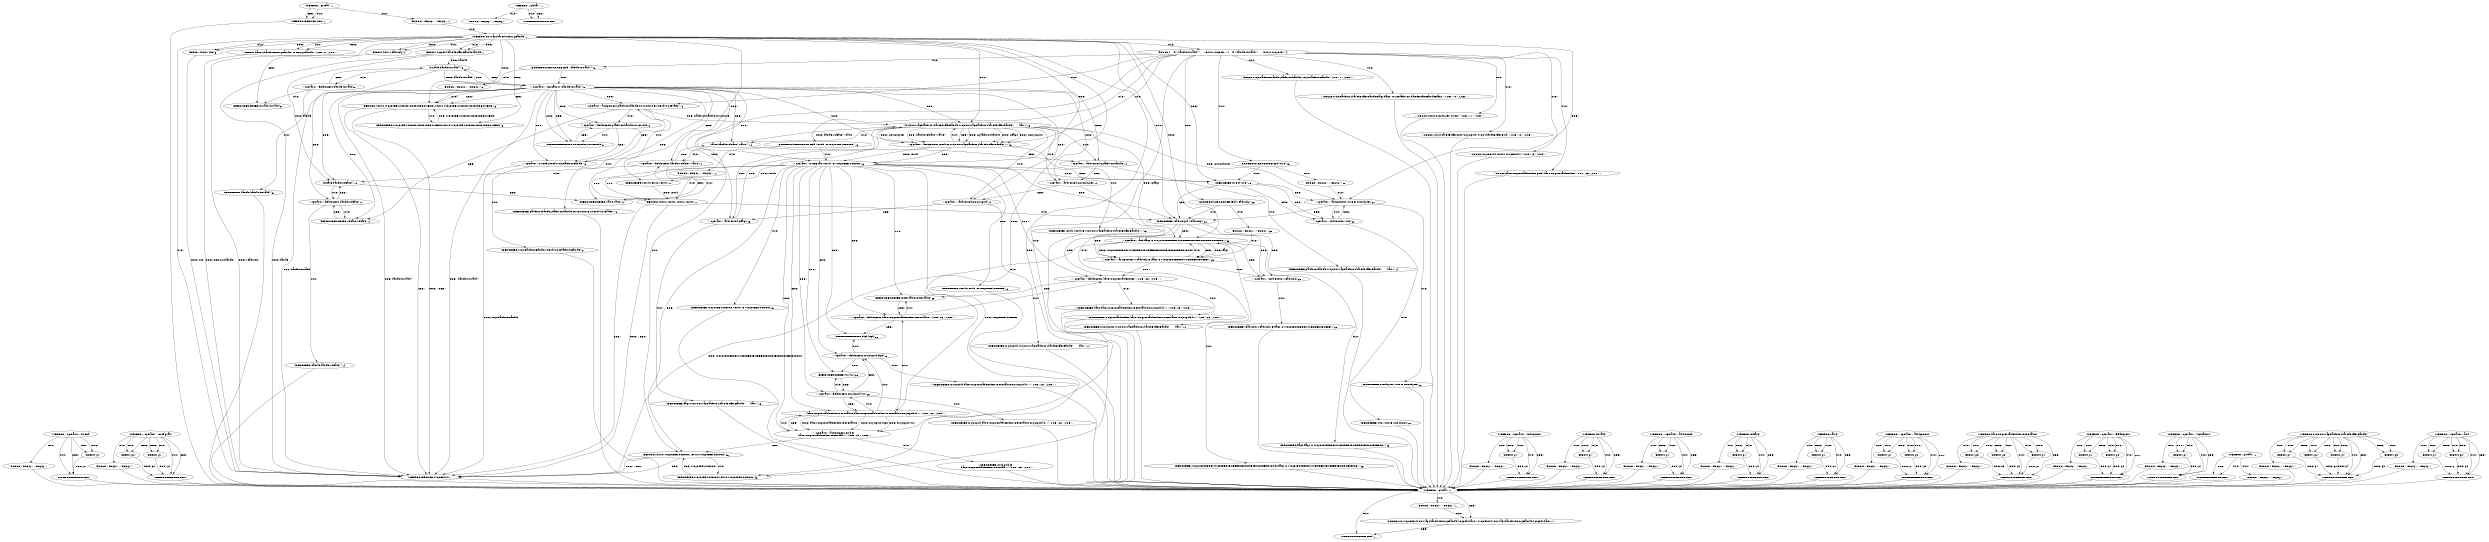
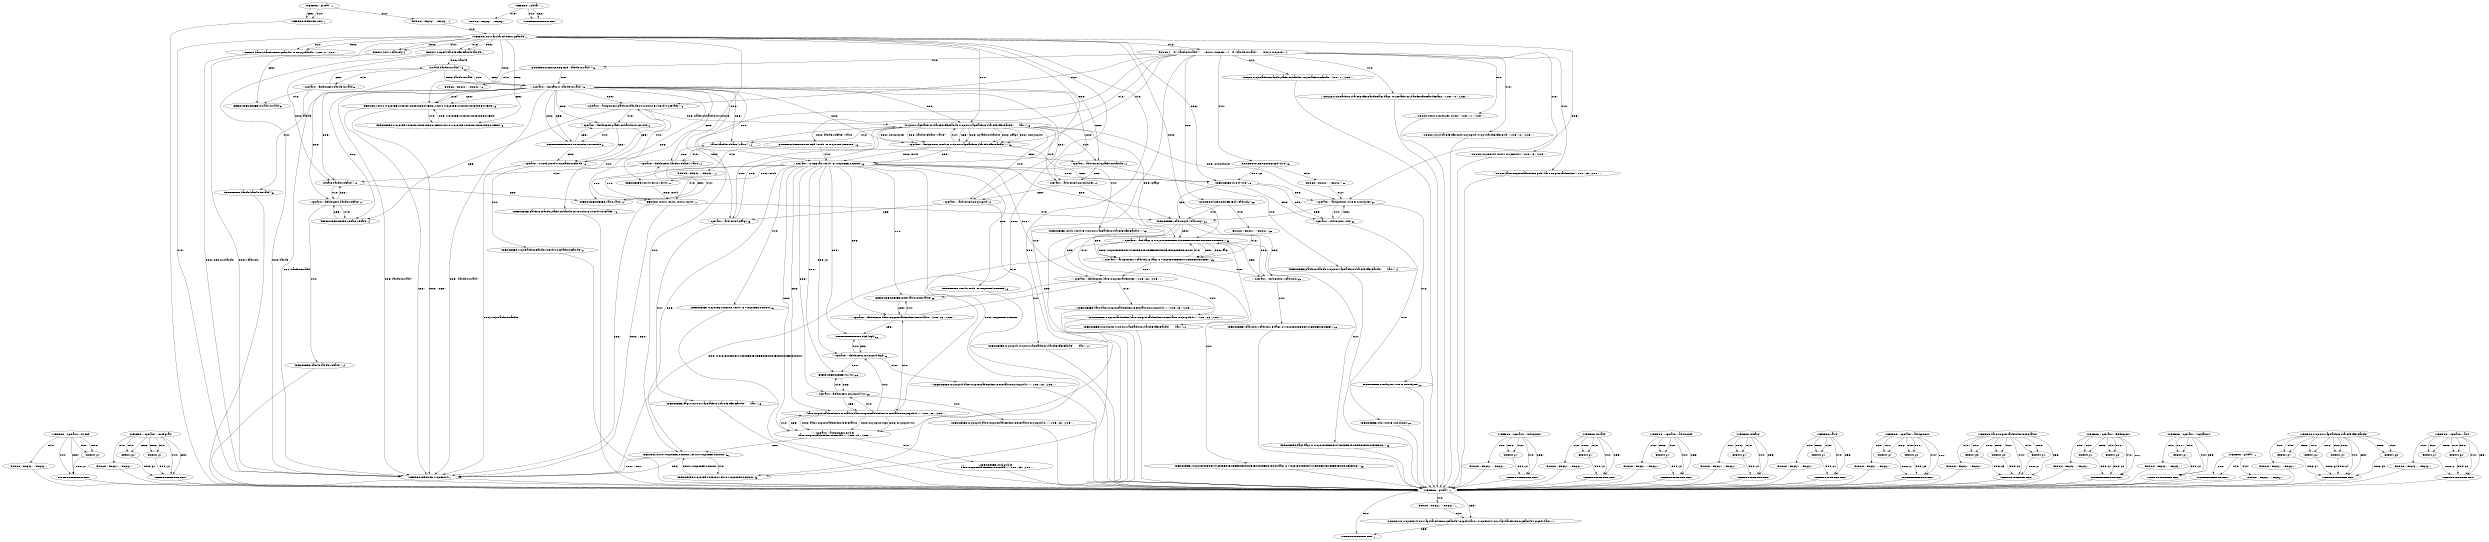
edge "(METHOD,UnwrapSharedMemoryHandle)" -> "(IDENTIFIER,read_only,if (read_only))": removed, label "DDG:"
node "(PARAM,size_t* size)": removed
edge "(<operator>.logicalNot,!handle.is_valid())" -> "(<operator>.sizeOf,sizeof(MojoPlatformHandle))": now "(FIELD_IDENTIFIER,struct_size,struct_size)" -> "(<operator>.sizeOf,sizeof(MojoPlatformHandle))"
edge "(CONTROL_STRUCTURE,IF,if (size))" -> "(IDENTIFIER,size,if (size))": label "AST: " -> "DDG: p2"
edge "(<operator>.notEquals,result != MOJO_RESULT_OK)" -> "(<operator>.fieldAccess,mojo_guid.high)": label "CDG: " -> "DDG: p1"
edge "(<operator>.fieldAccess,mojo_guid.low)" -> "(<operator>.fieldAccess,mojo_guid.high)": now "(FIELD_IDENTIFIER,high,high)" -> "(<operator>.fieldAccess,mojo_guid.high)"
edge "(IDENTIFIER,MOJO_RESULT_OK,return MOJO_RESULT_OK;)" -> "(RETURN,return MOJO_RESULT_OK;,return MOJO_RESULT_OK;)": label "DDG: MOJO_RESULT_OK" -> "ONLY: MOJO_RESULT_OK"
